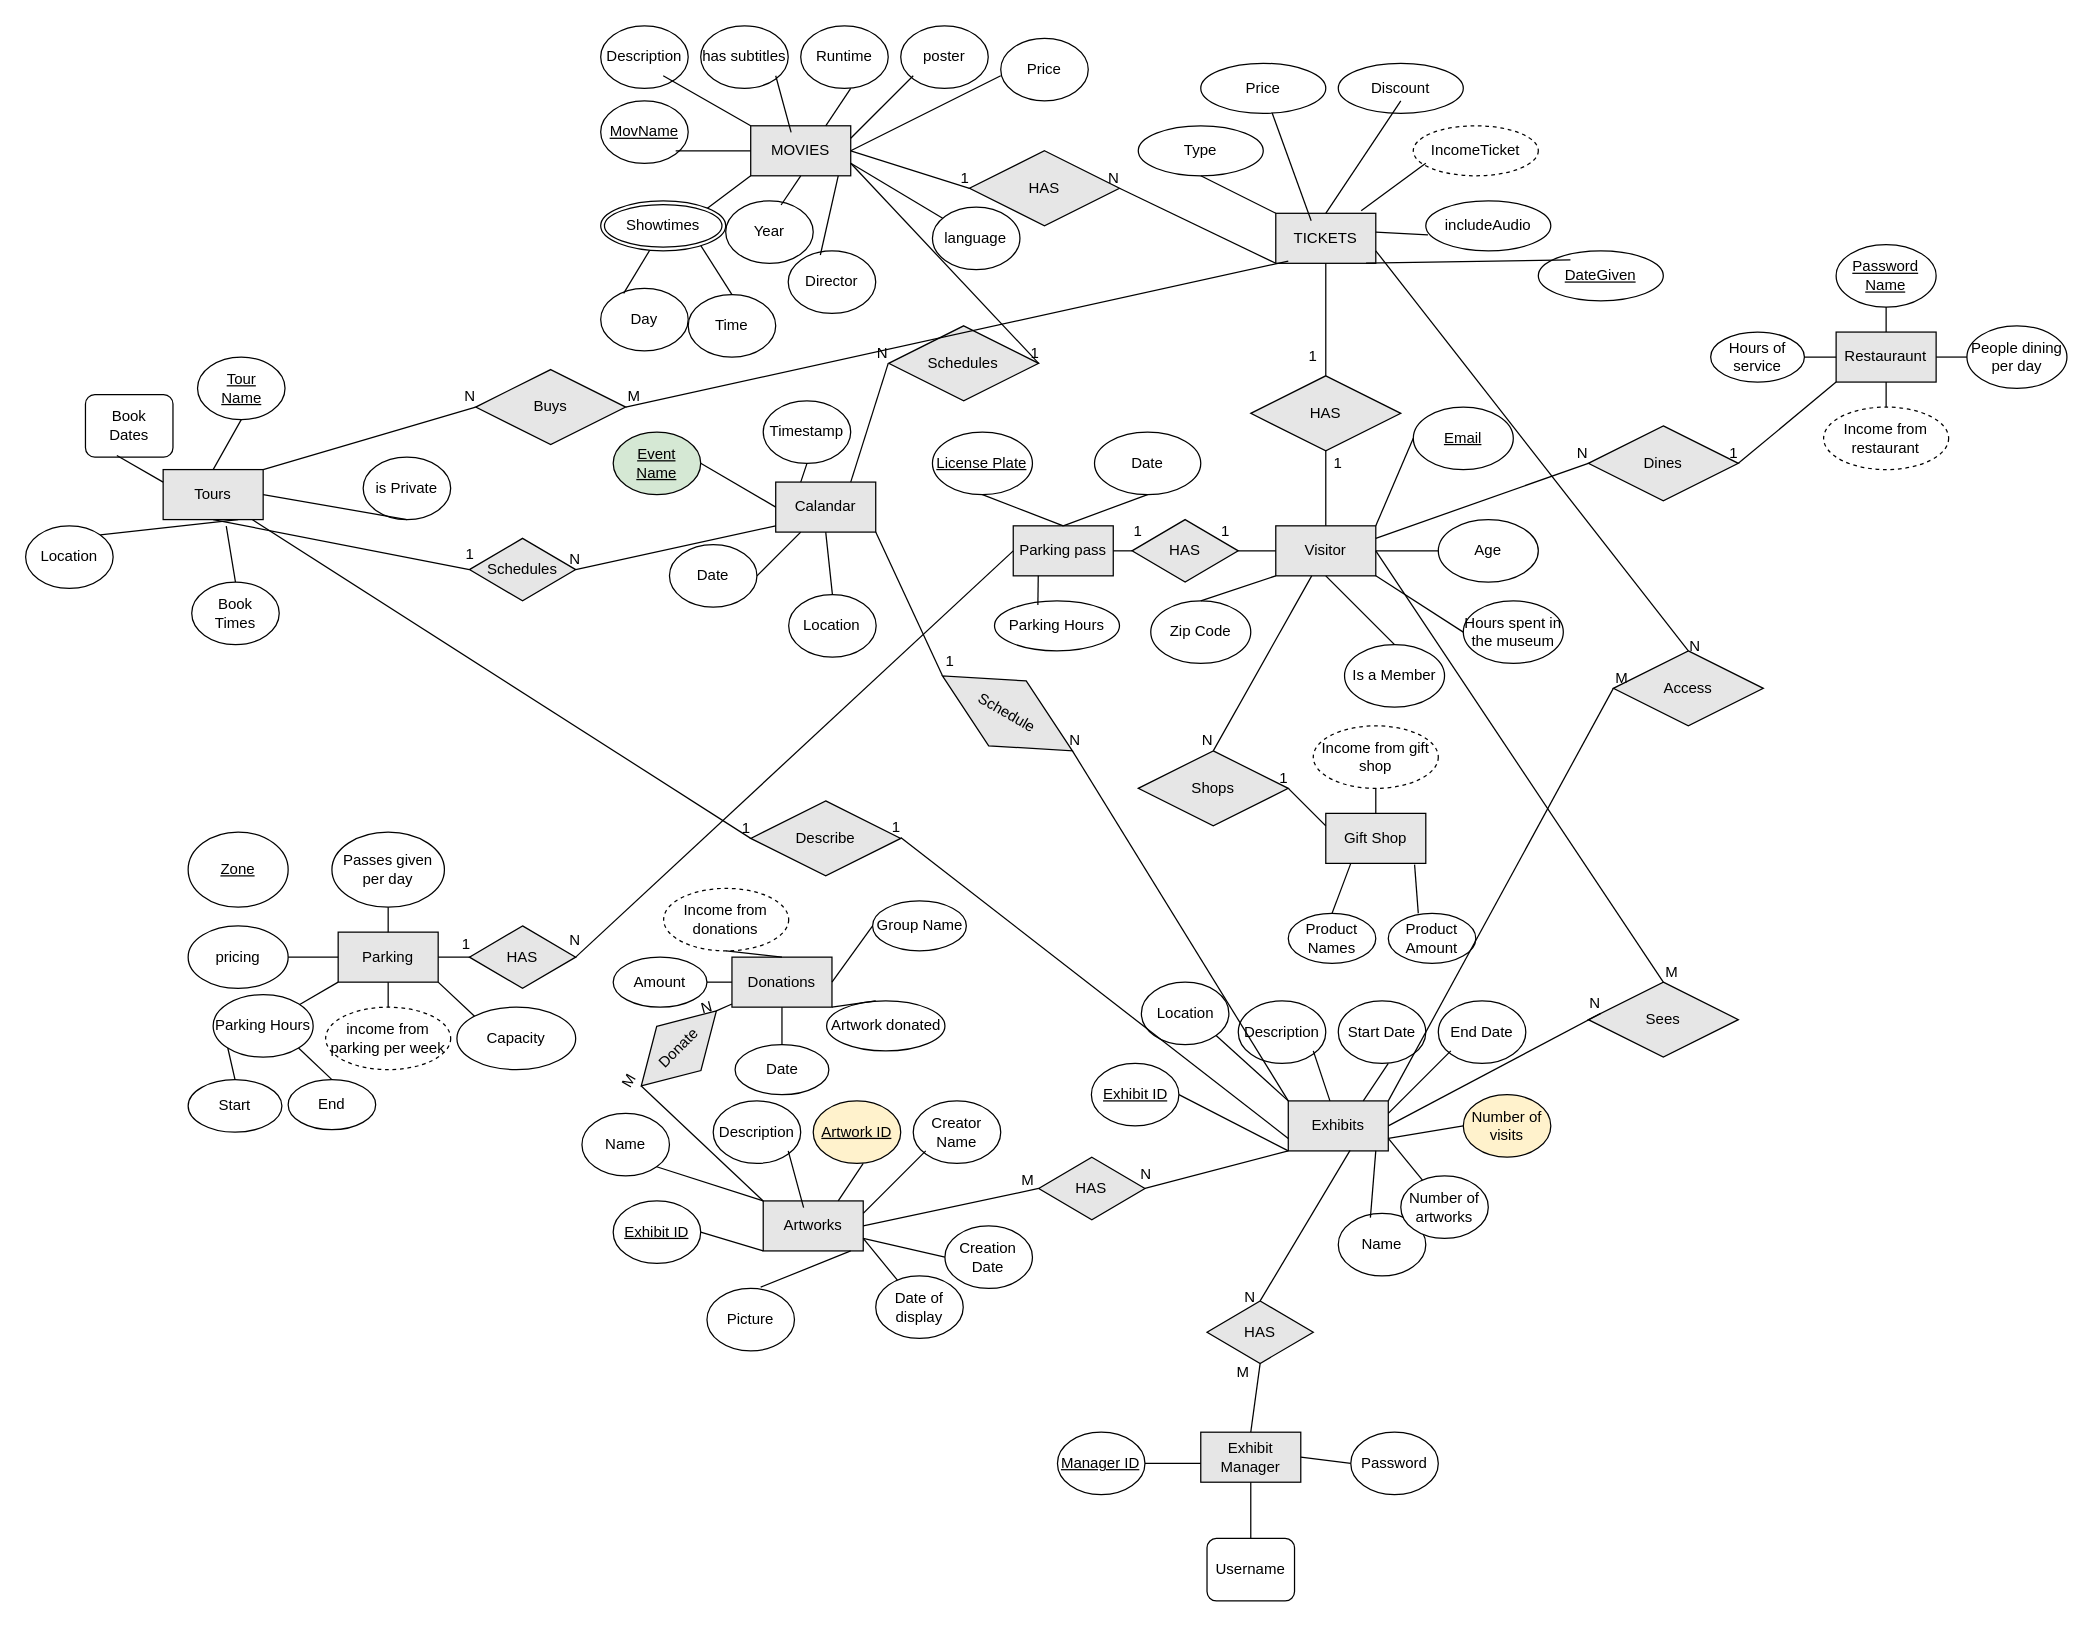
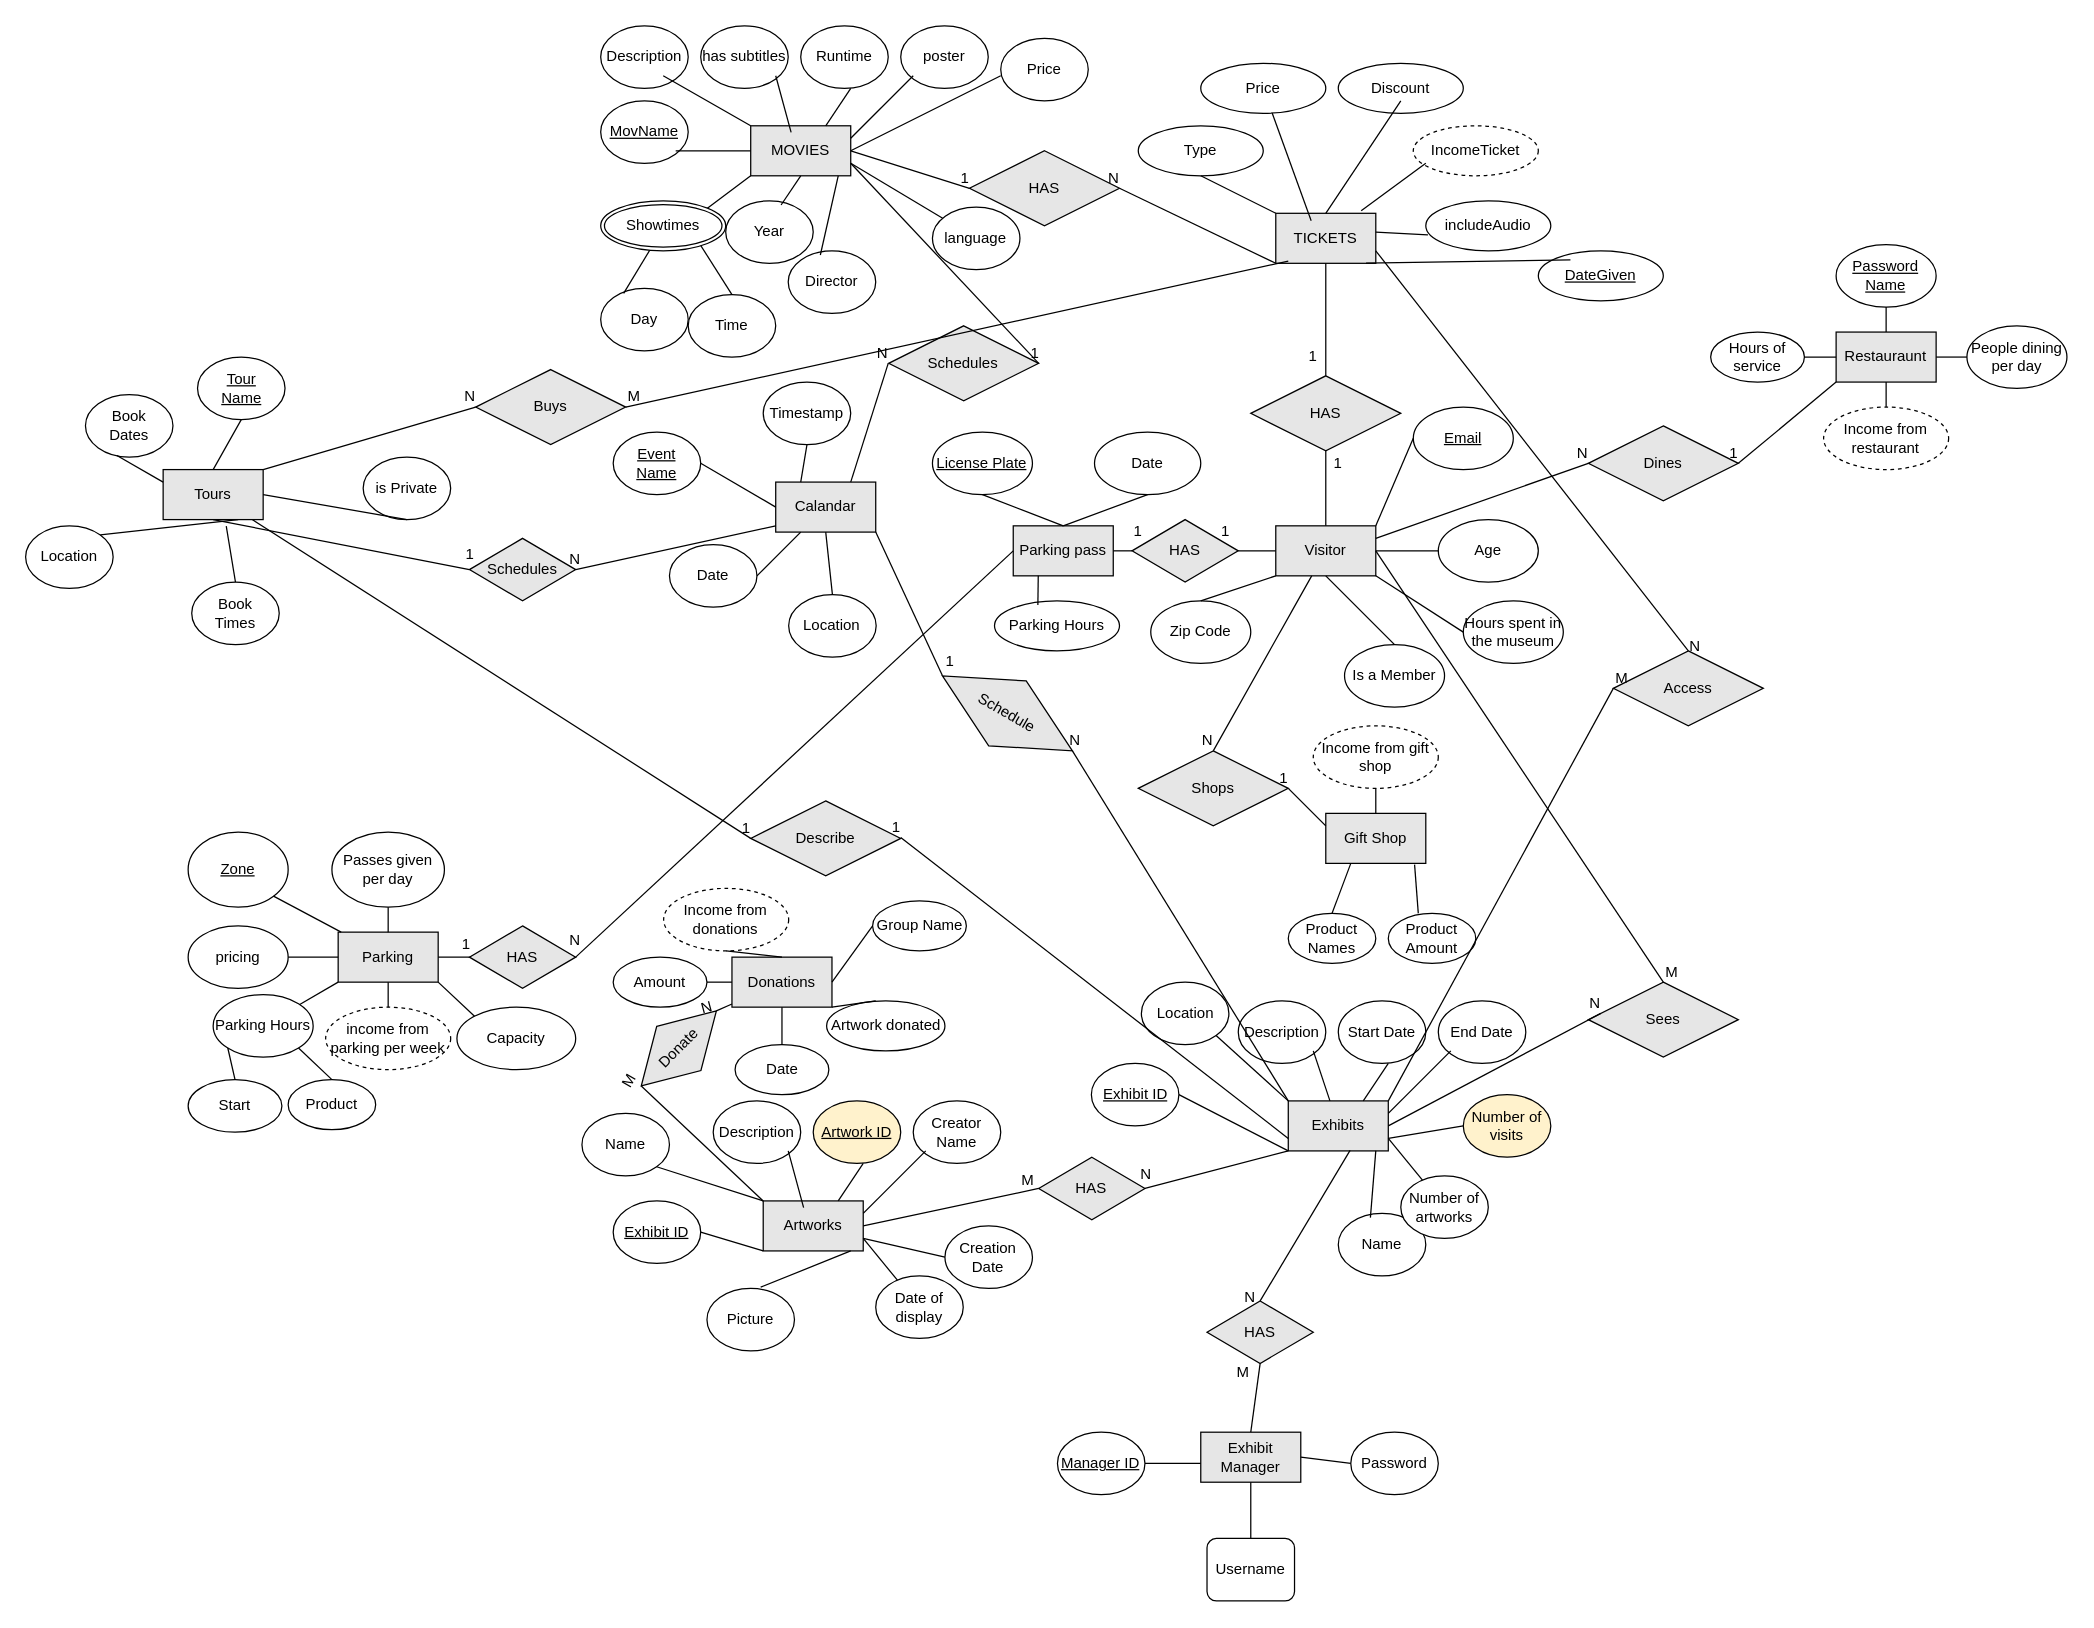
node "Book Dates": shape rounded rectangle -> ellipse
node "Timestamp": moved (807, 432) -> (807, 413)
node "Event Name": fillcolor #d5e8d4 -> #ffffff
edge "Zone" -- "Parking": added
node "End": label "End" -> "Product"
